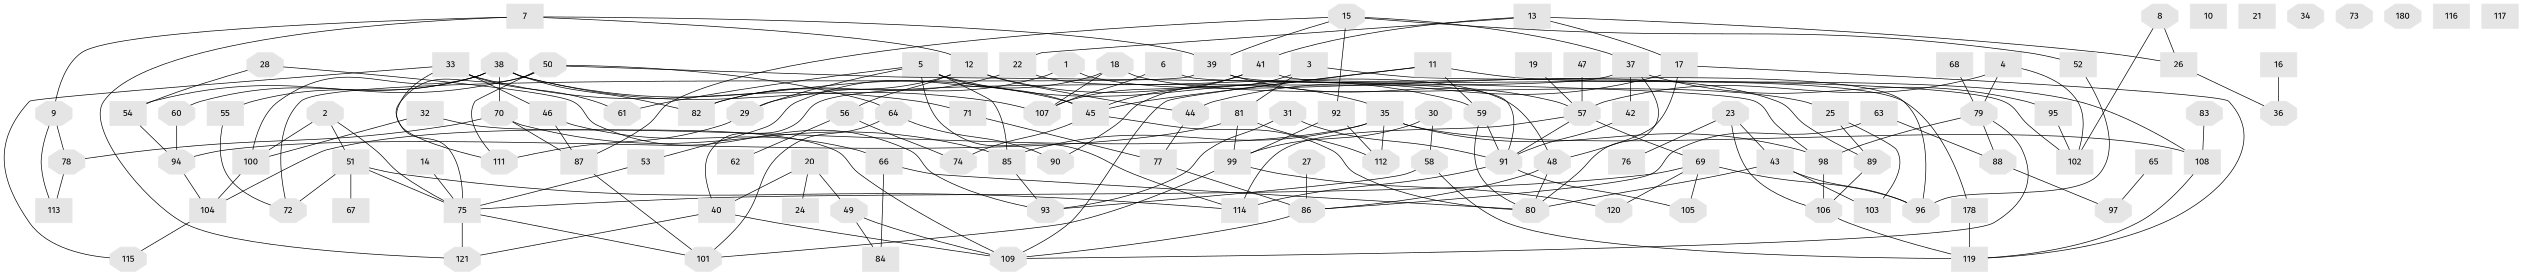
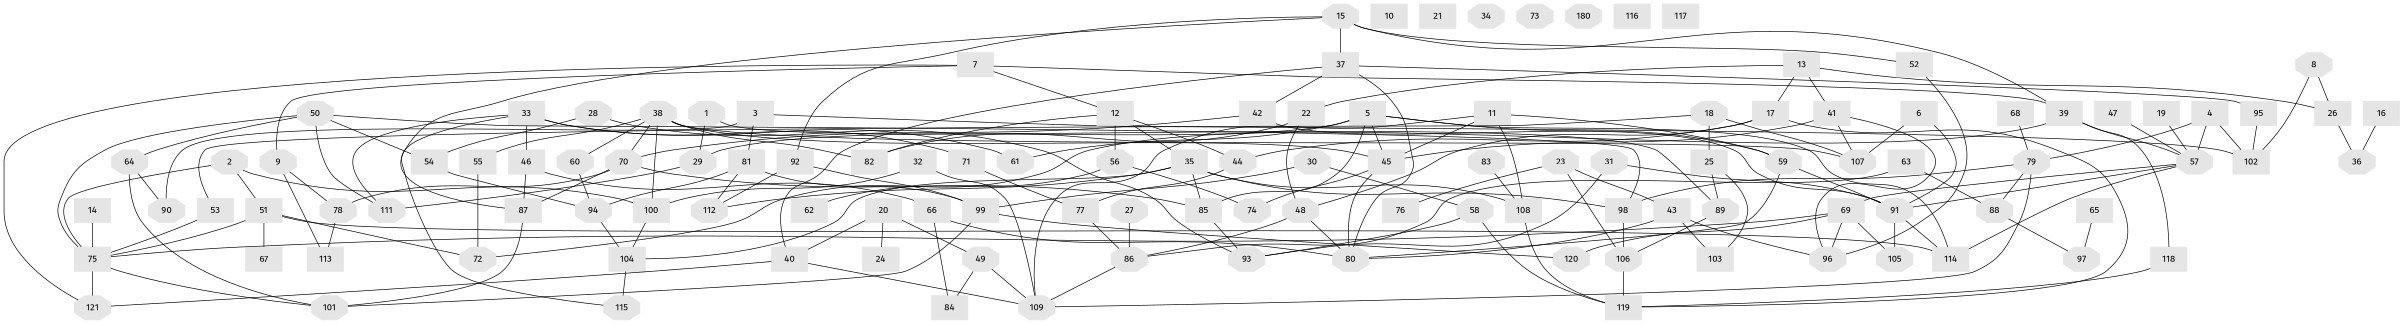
edge "42" -- "70": added
node "178": label "178" -> "118"
